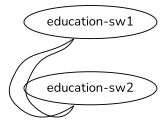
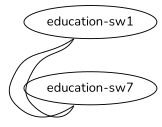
node "education-sw2": label "education-sw2" -> "education-sw7"
